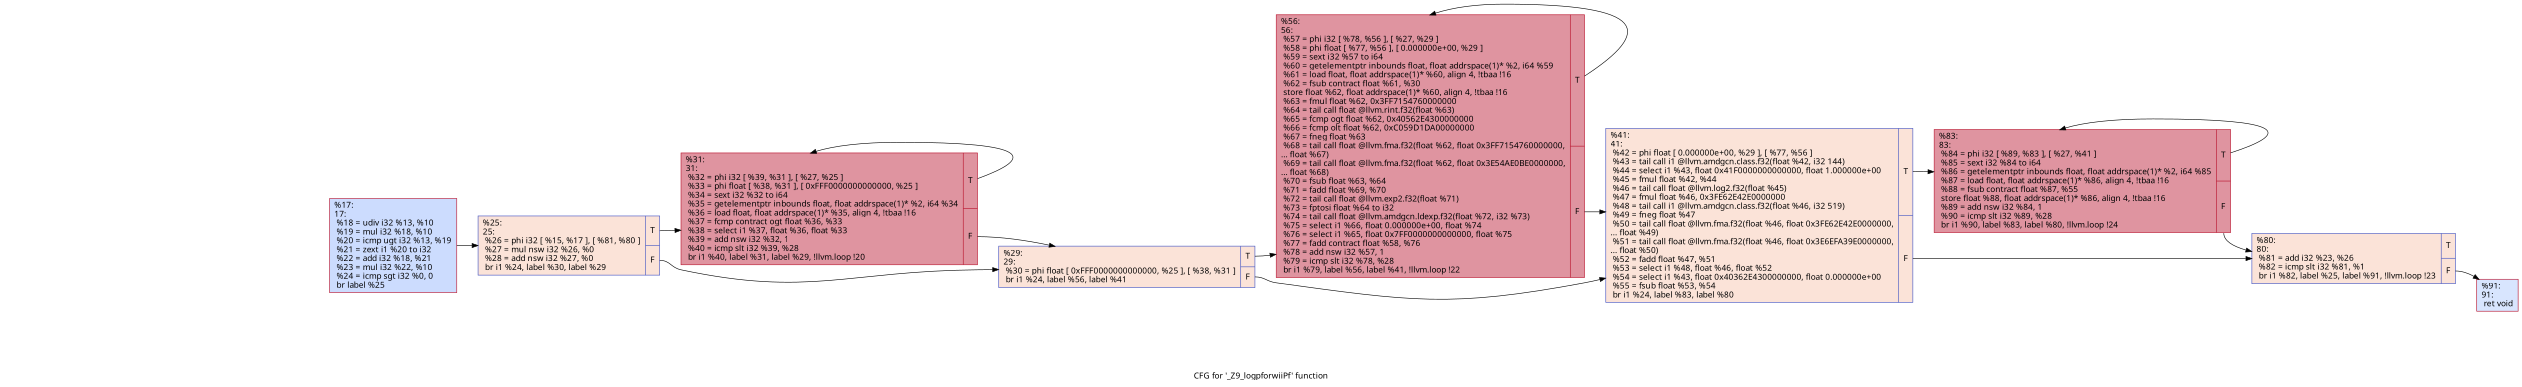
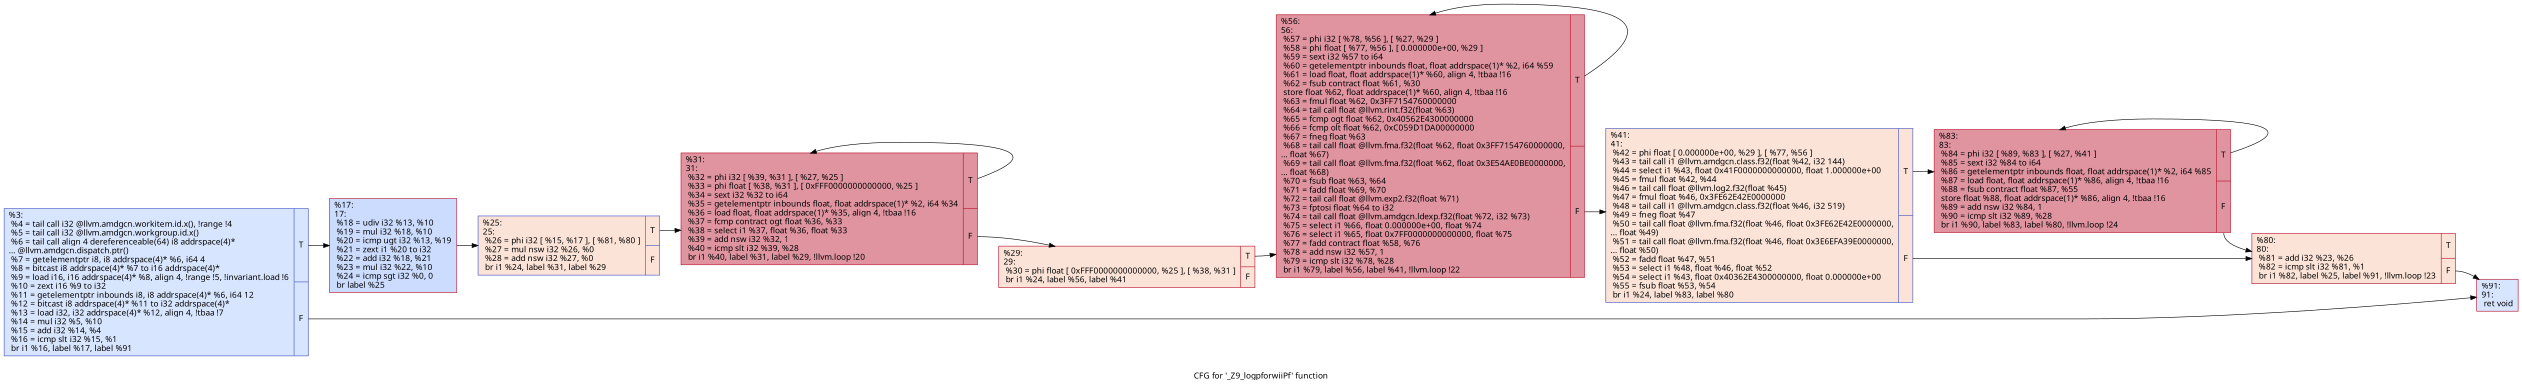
node "%80:": color #3d50c3ff -> #b70d28ff
node "%25:": text "br i1 %24, label %30, label %29" -> "br i1 %24, label %31, label %29"
node "%29:": color #3d50c3ff -> #b70d28ff
edge "%25:" -> "%29:": removed
node "%3:": added
edge "%29:" -> "%41:": removed
